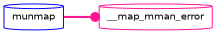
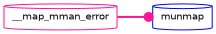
edge "munmap" -> "__map_mman_error": reversed
